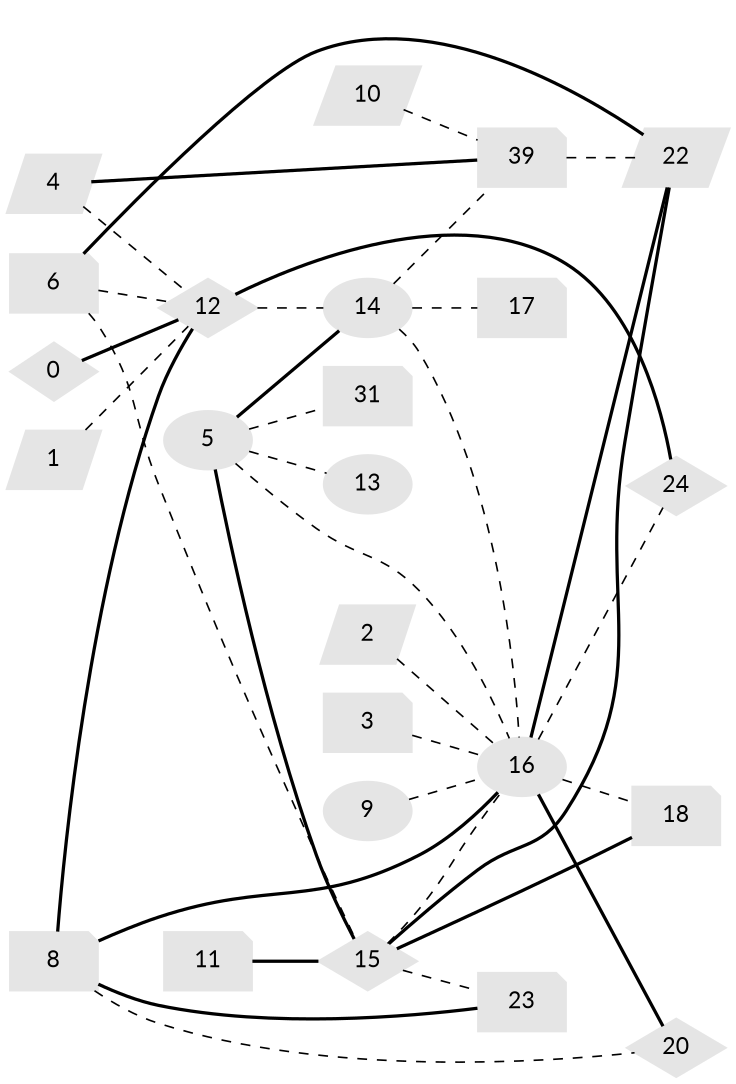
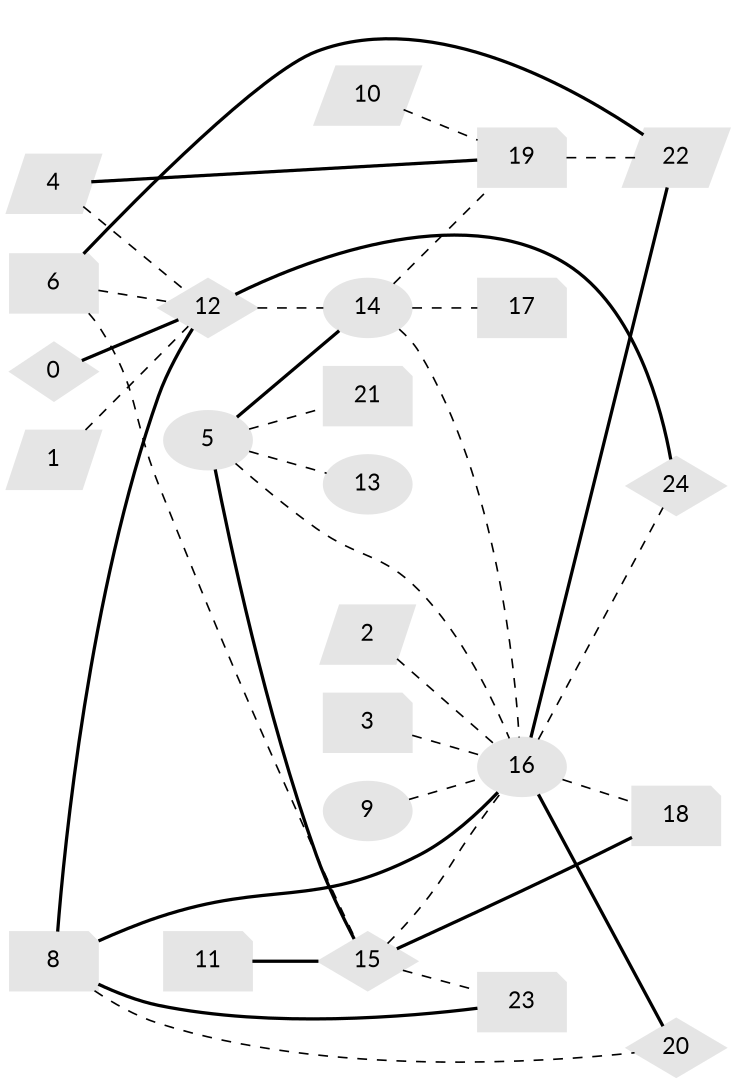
node "39": label "39" -> "19"
node "31": label "31" -> "21"
edge "22" -- "15": removed
